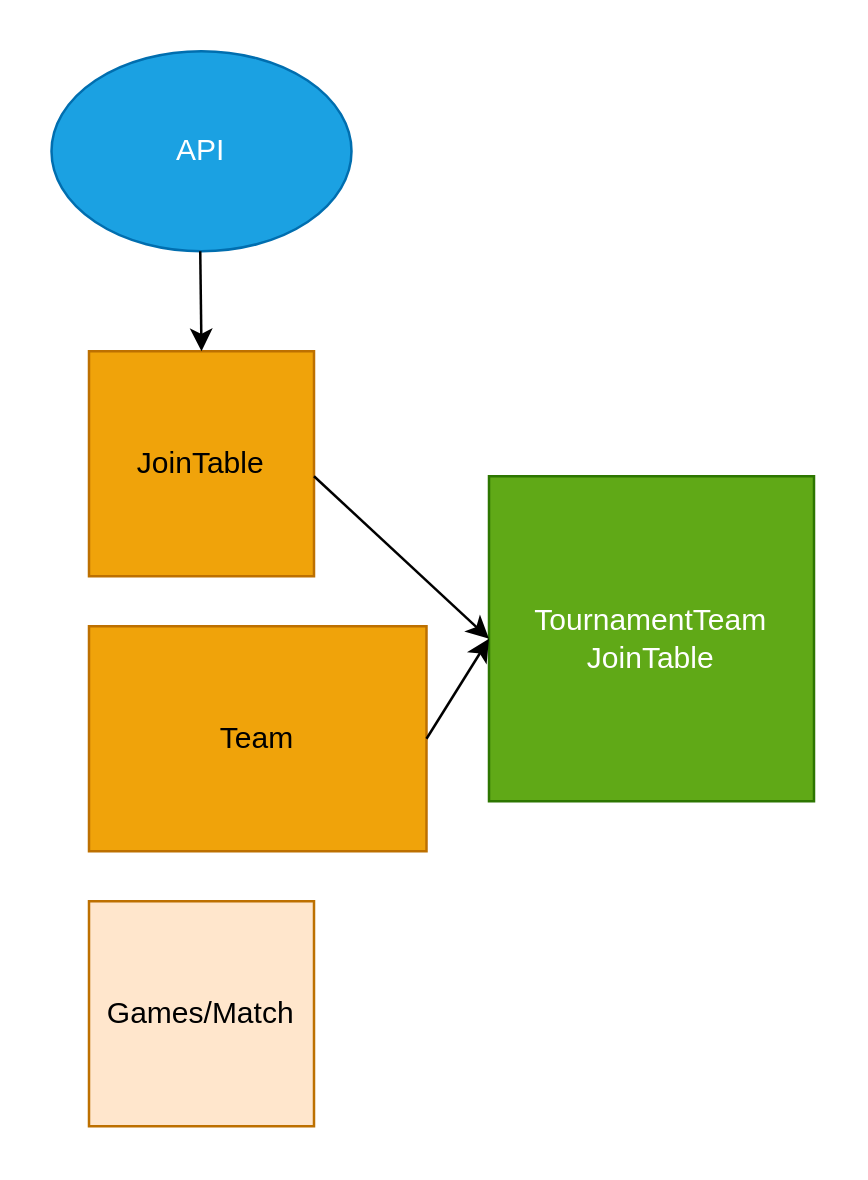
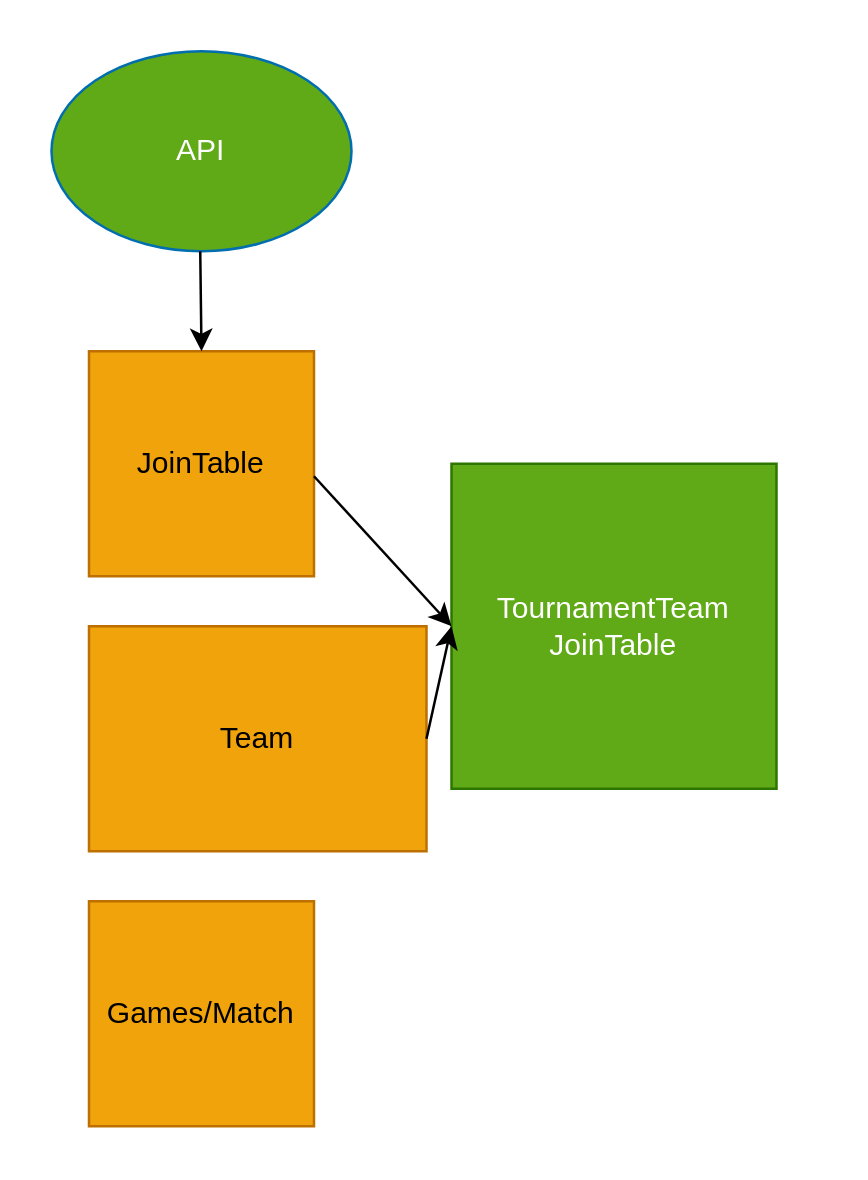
node "API": fillcolor #1ba1e2 -> #60a917
node "TournamentTeam JoinTable": moved (651, 639) -> (614, 626)
node "Games/Match": fillcolor #ffe6cc -> #f0a30a
